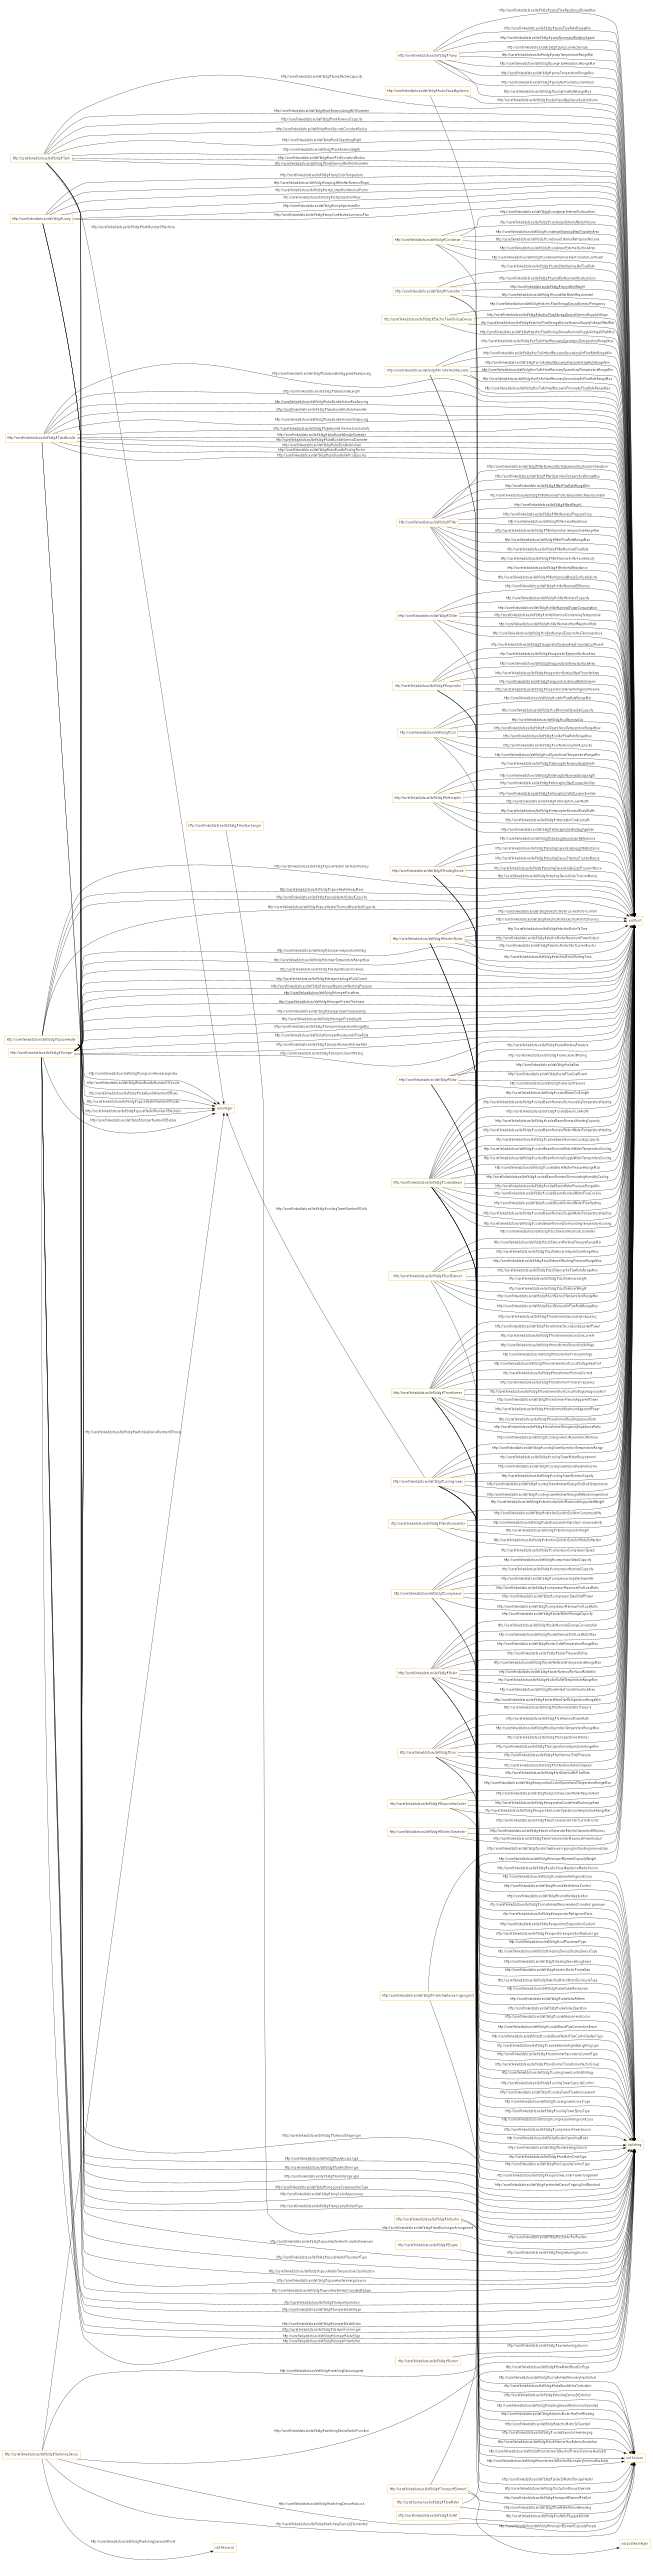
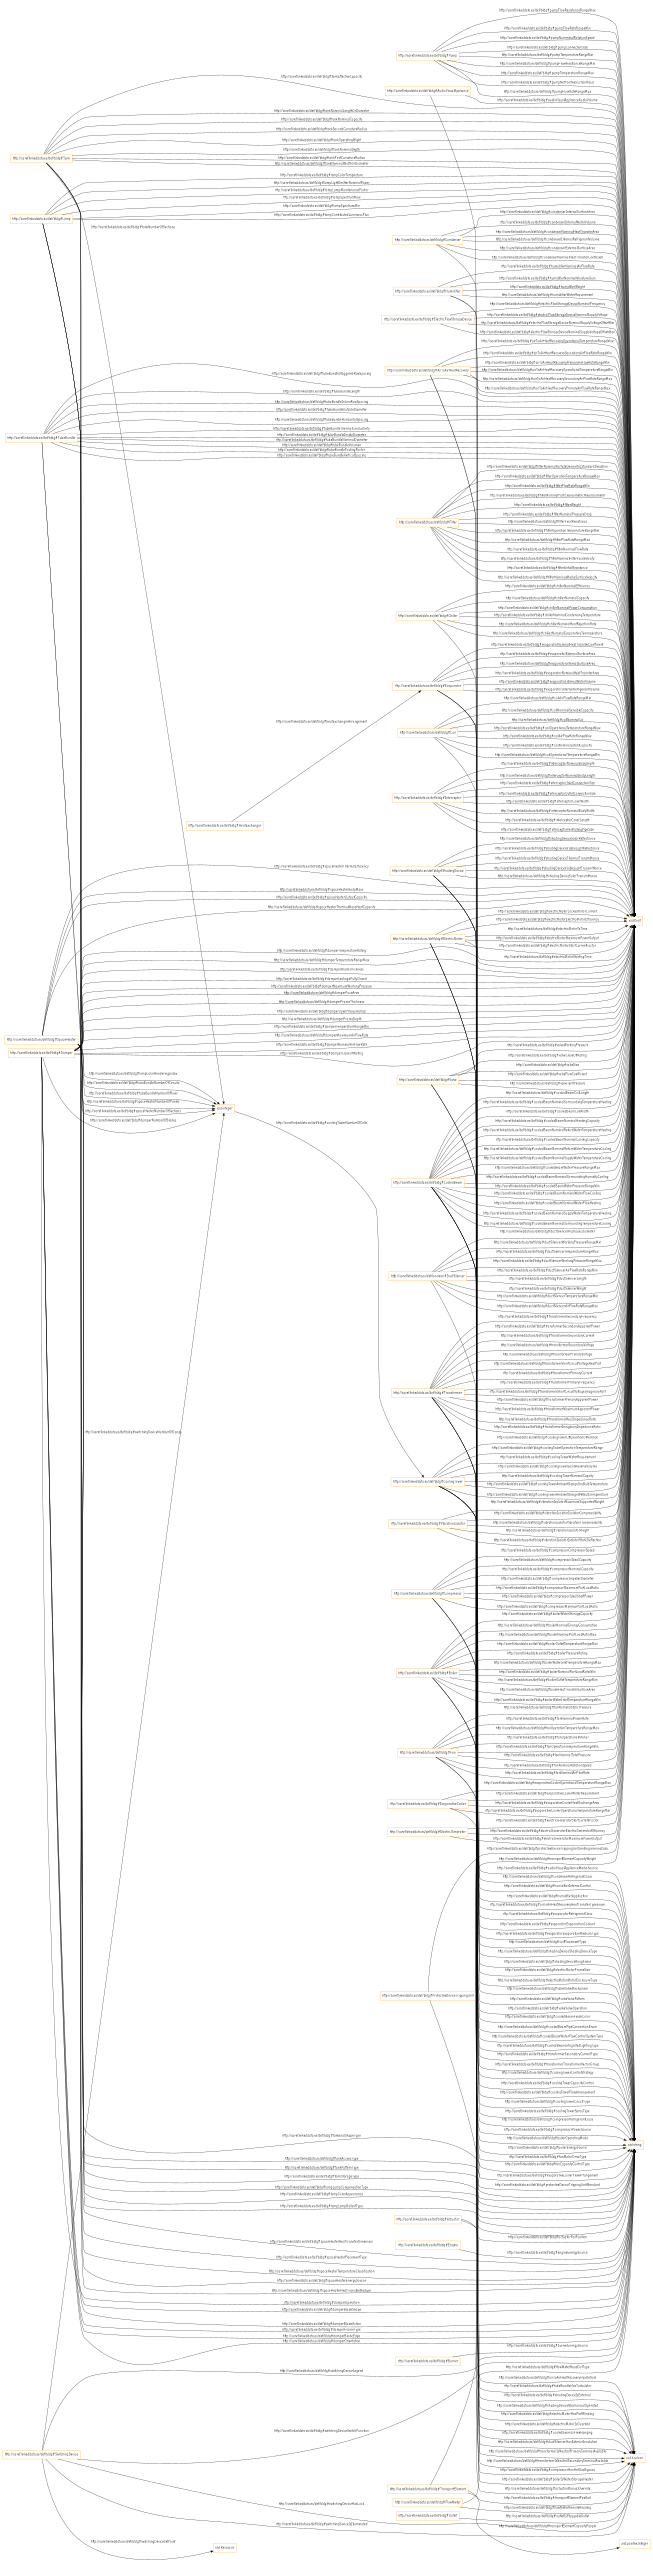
node "http://saref.linkeddata.es/def/bldg#DuctSilencer": label "http://saref.linkeddata.es/def/bldg#DuctSilencer" -> "http://saref.linkeddata.es/def/boolean#DuctSilencer"
edge "http://saref.linkeddata.es/def/bldg#CoolingTower" -> "xsd:integer": reversed
edge "http://saref.linkeddata.es/def/bldg#HeatExchanger" -> "xsd:string": now "http://saref.linkeddata.es/def/bldg#HeatExchanger" -> "http://saref.linkeddata.es/def/bldg#Evaporator"
edge "http://saref.linkeddata.es/def/bldg#Compressor" -> "xsd:boolean": added, label "http://saref.linkeddata.es/def/bldg#compressorHasHotGasBypass"
node "http://saref.boolean.es/def/bldg#FlowMeter": label "http://saref.boolean.es/def/bldg#FlowMeter" -> "http://saref.linkeddata.es/def/bldg#FlowMeter"
